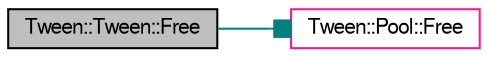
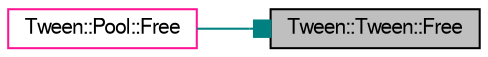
edge "Tween::Tween::Free" -> "Tween::Pool::Free": reversed
